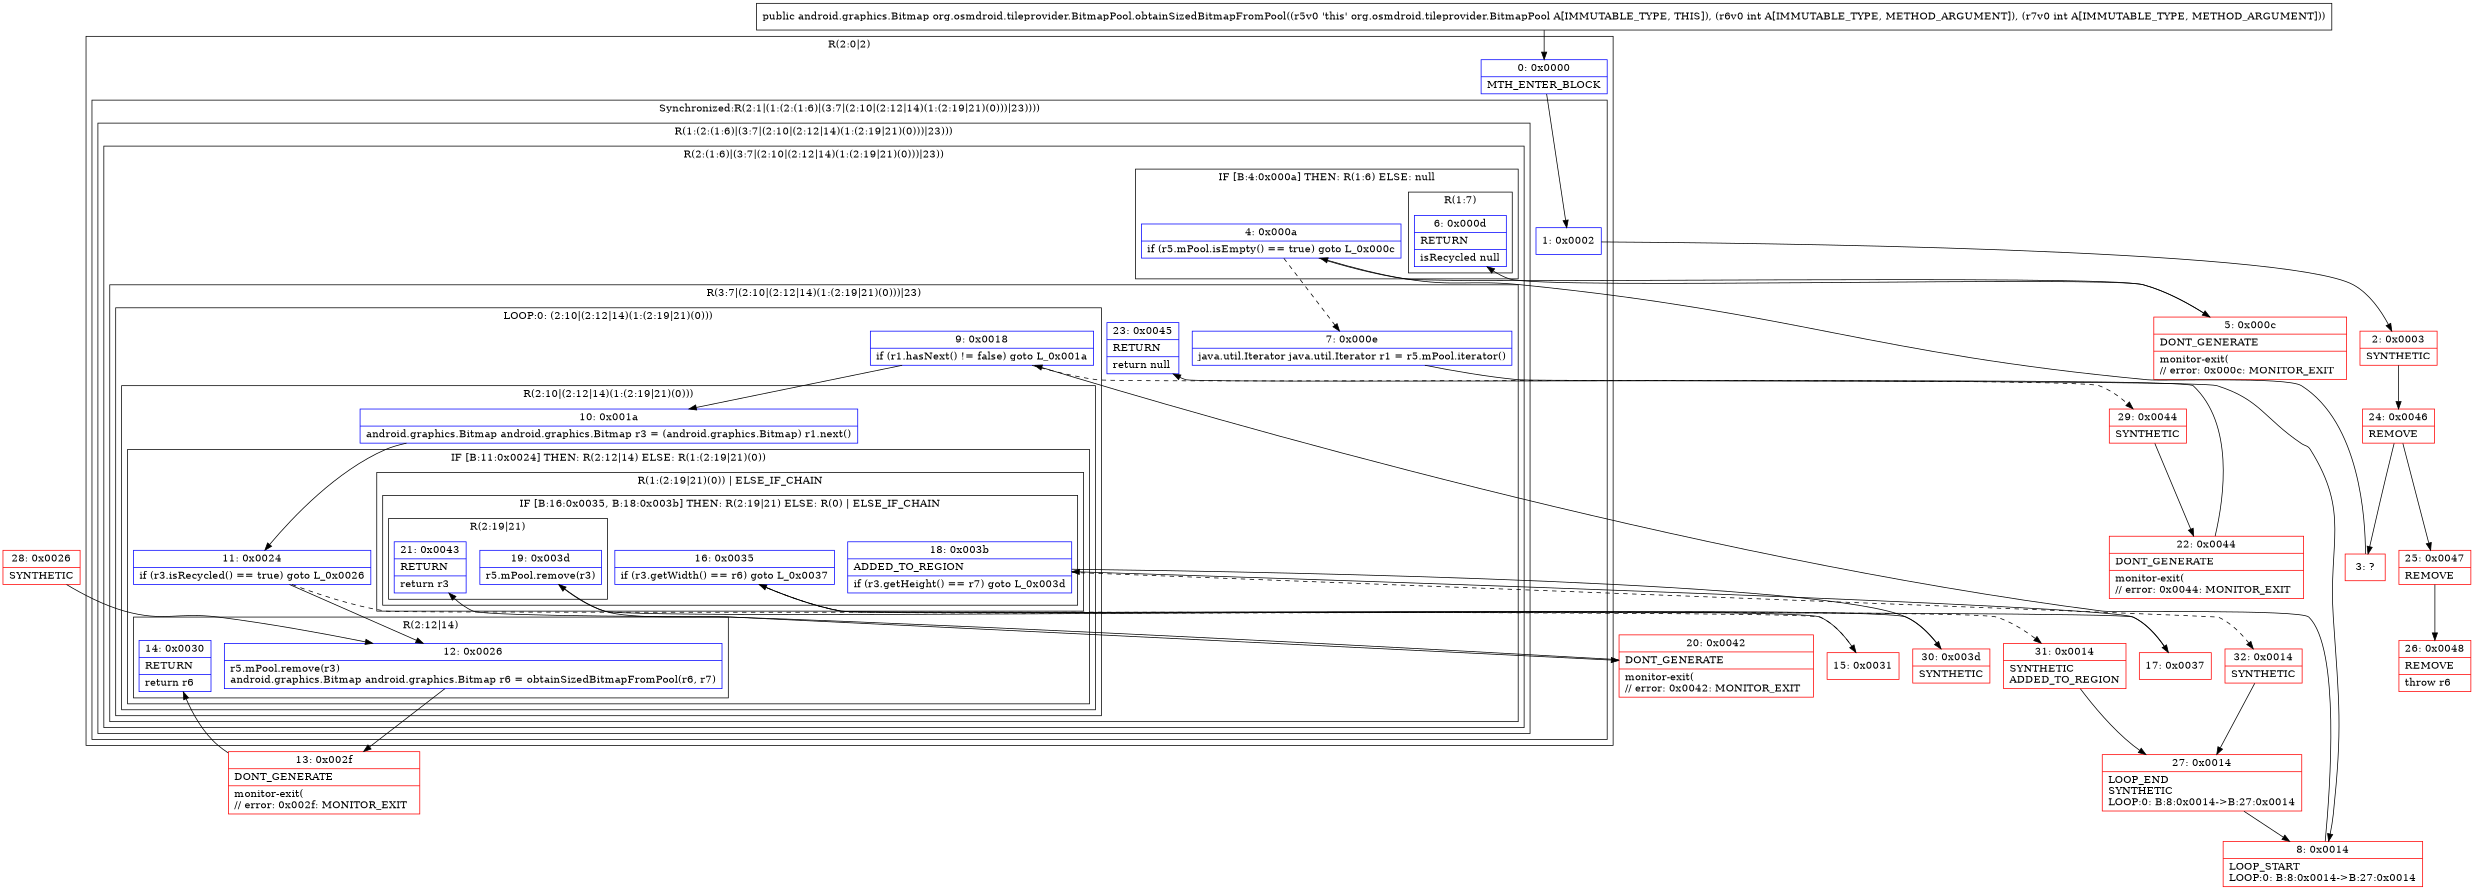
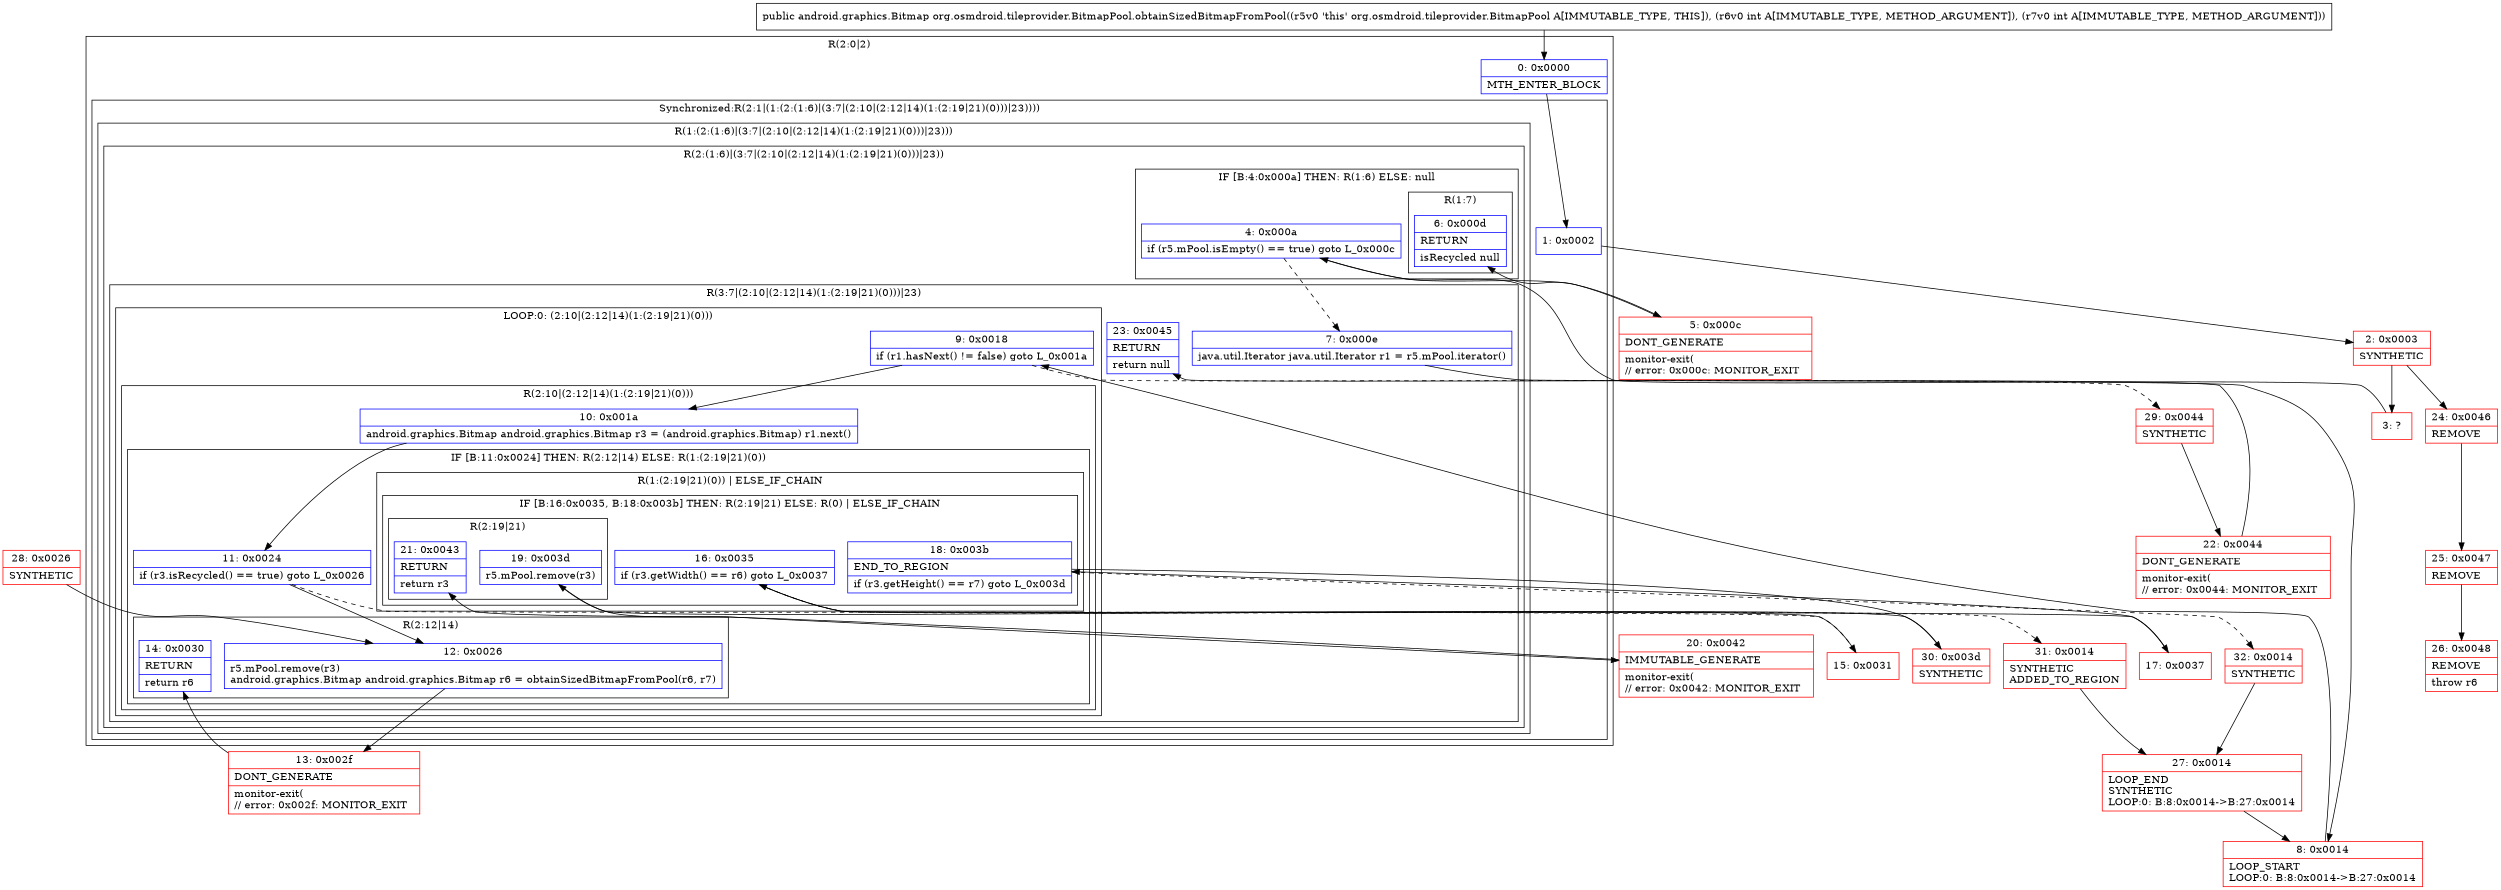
edge "24: 0x0046" -> "3: ?": now "2: 0x0003" -> "3: ?"
node "18: 0x003b": text "ADDED_TO_REGION" -> "END_TO_REGION"
node "20: 0x0042": text "DONT_GENERATE" -> "IMMUTABLE_GENERATE"
